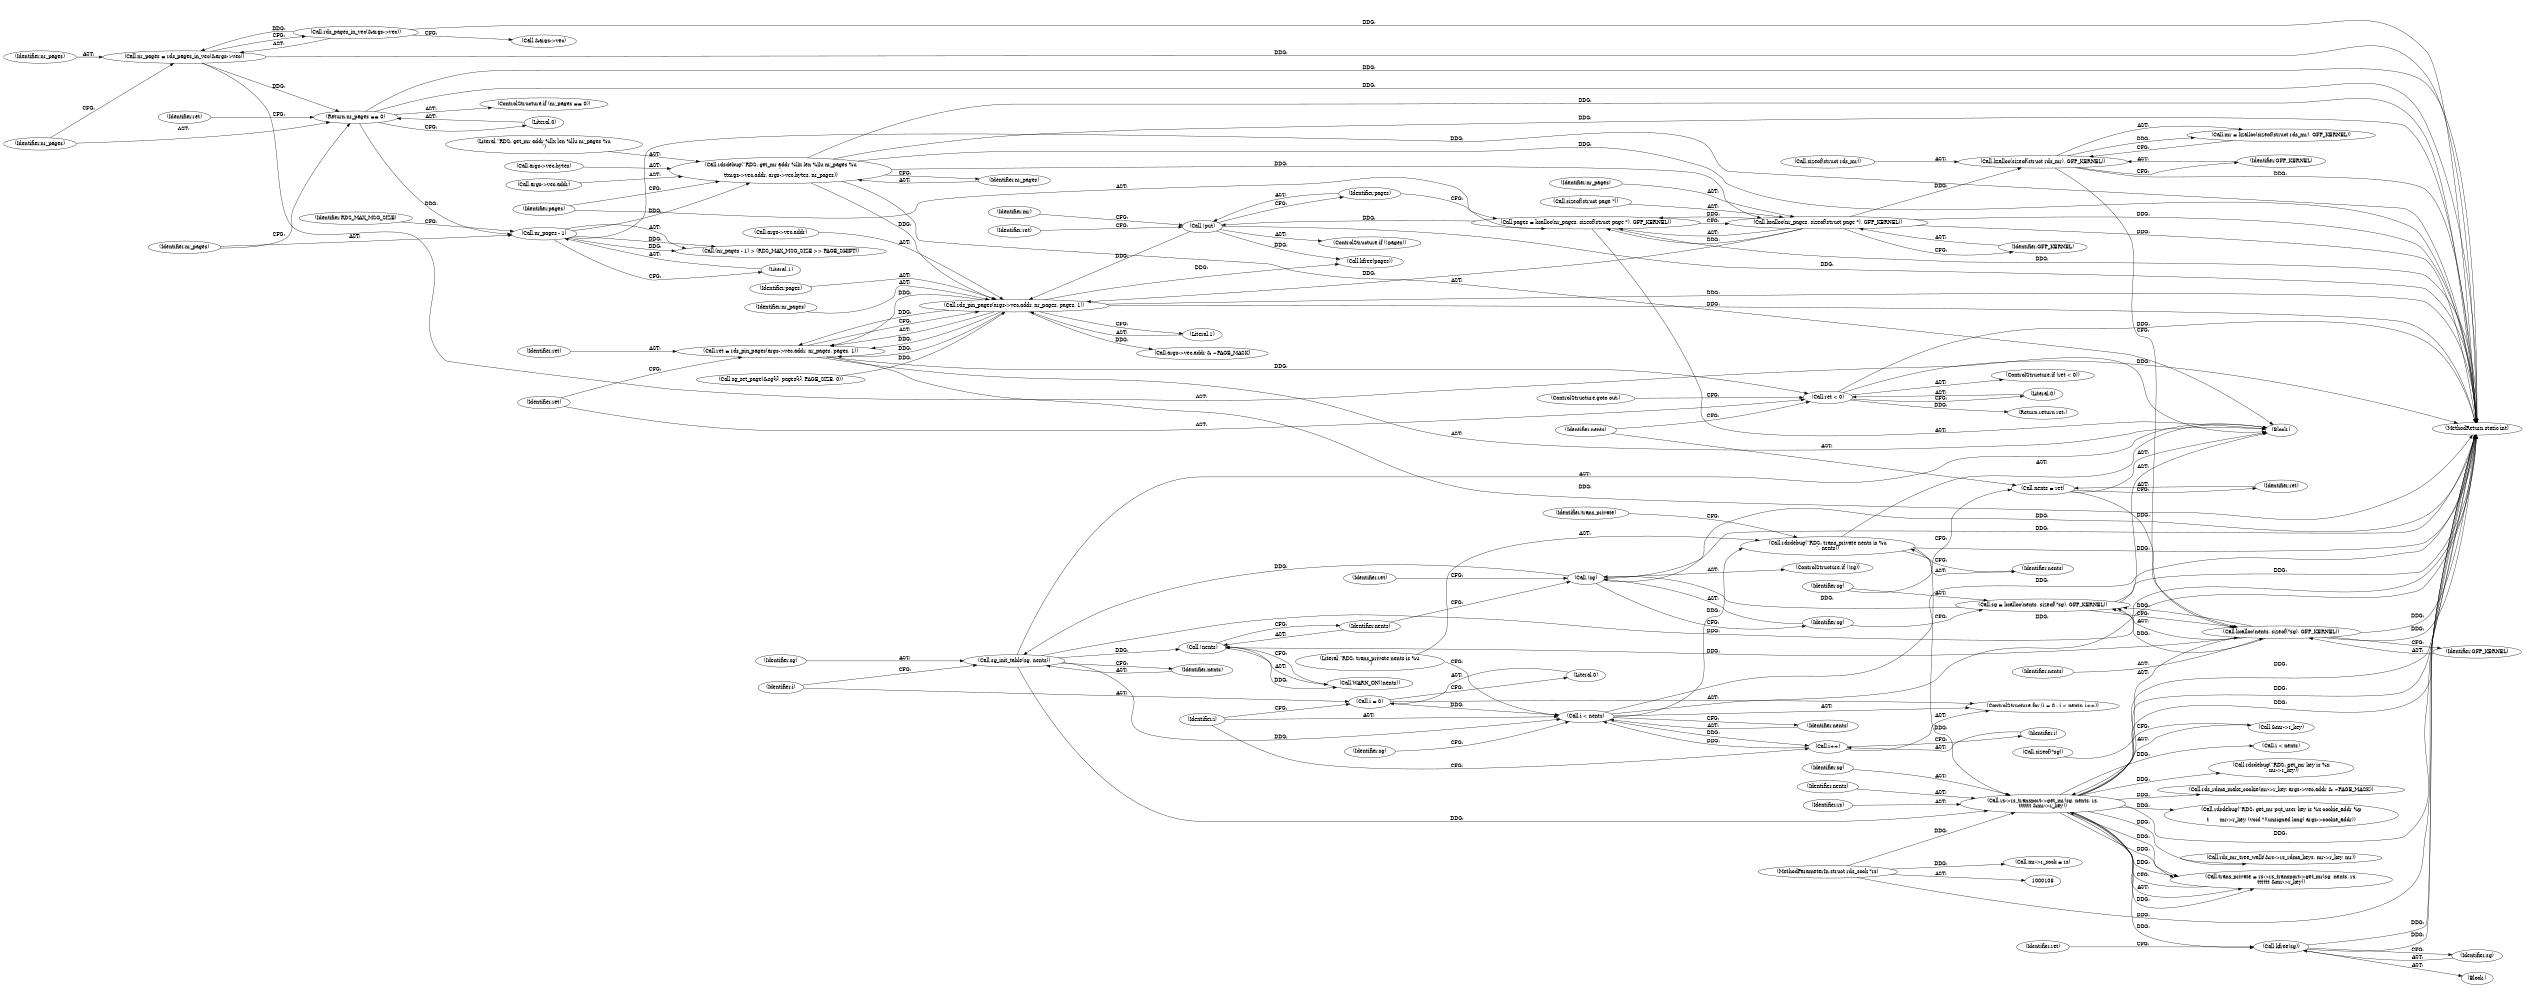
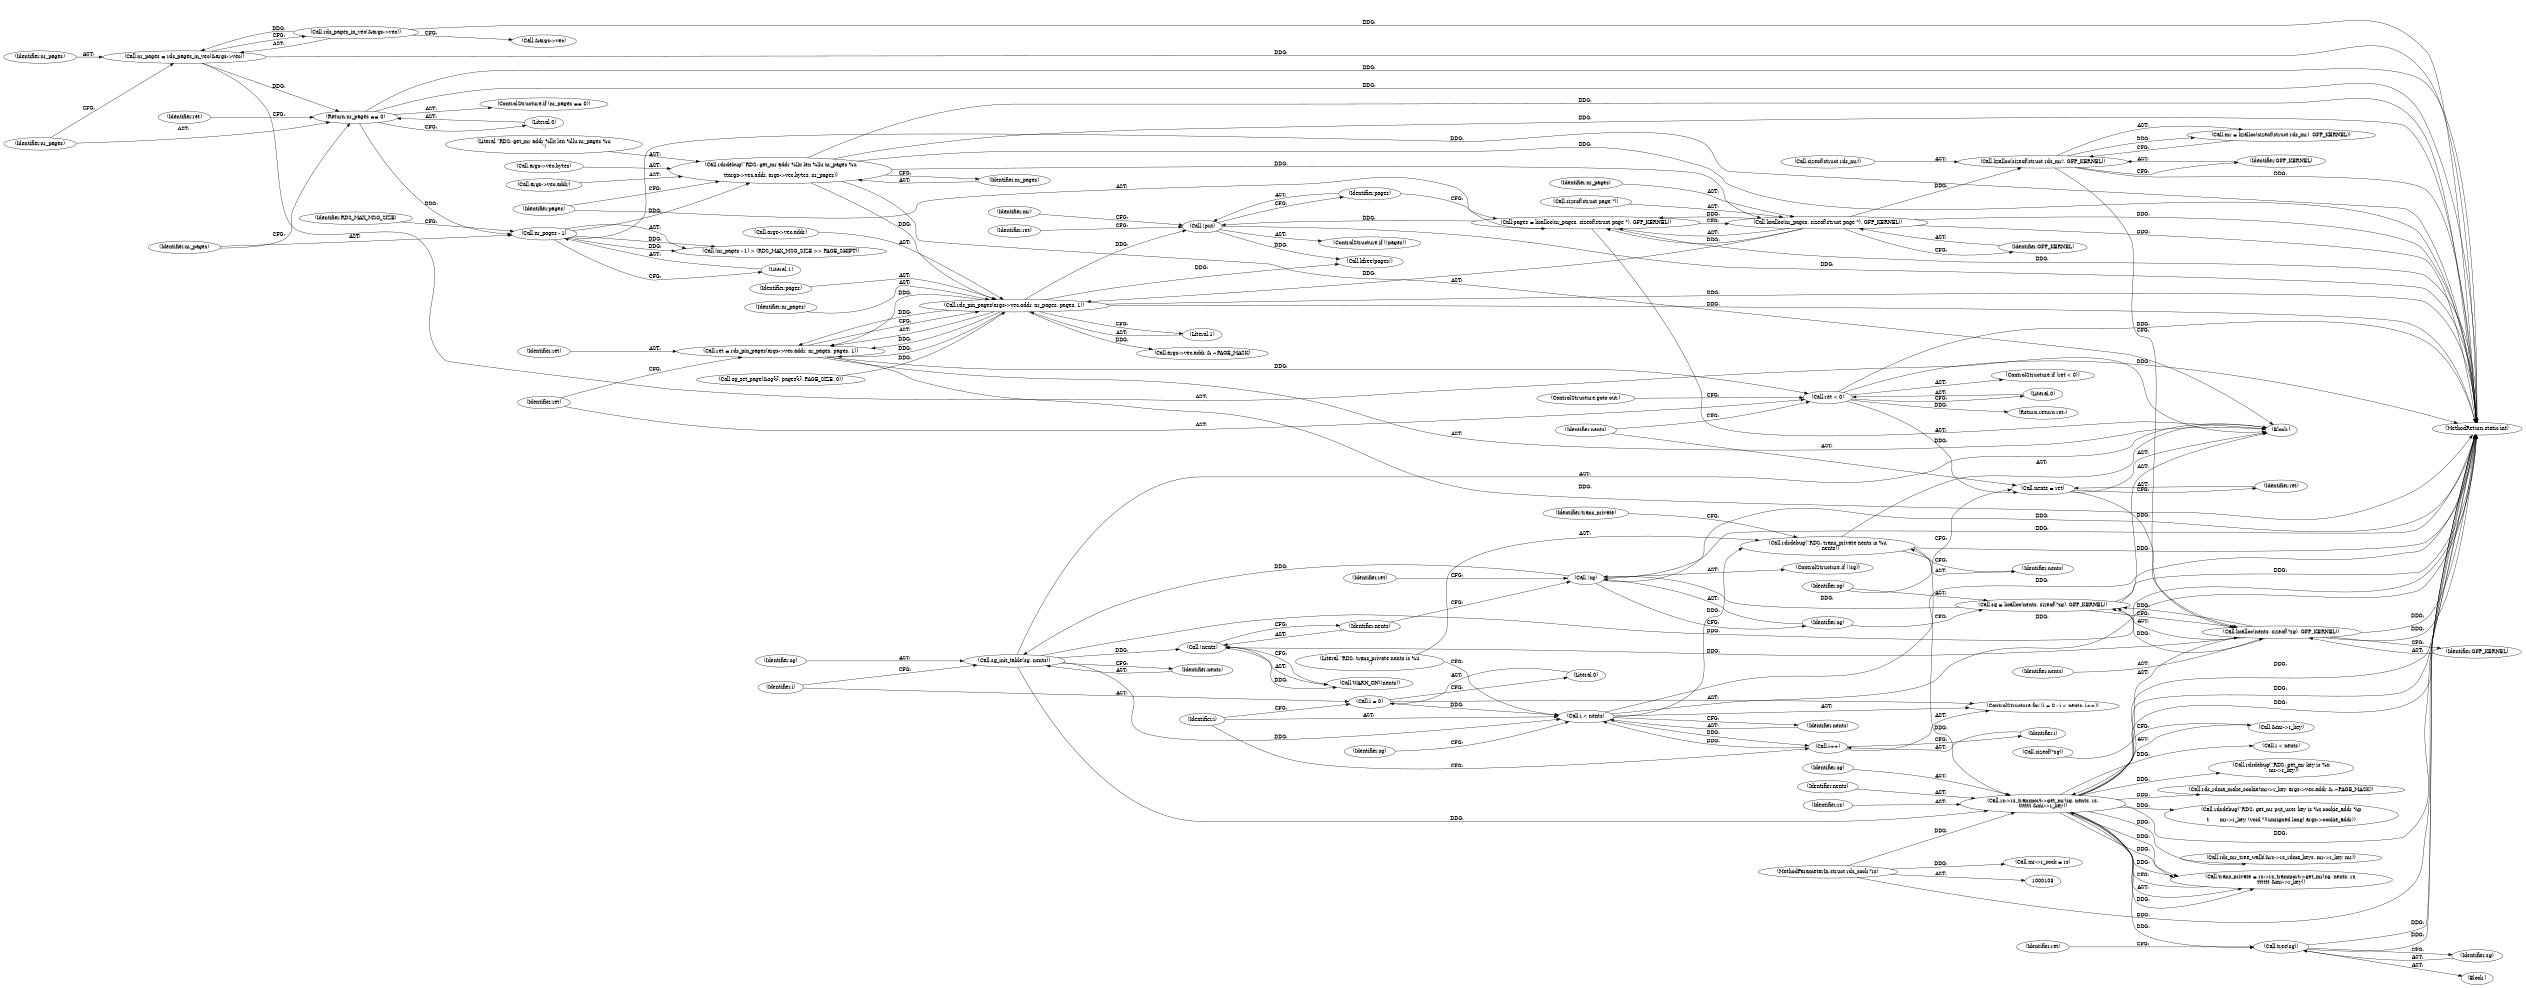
edge "(Call,!put)" -> "(Call,rds_pin_pages(args->vec.addr, nr_pages, pages, 1))": reversed
edge "(Call,ret < 0)" -> "(Call,nents = ret)": added, label "DDG:"
node "(Call,kfree(sg))": label "(Call,kfree(sg))" -> "(Call,tree(sg))"
